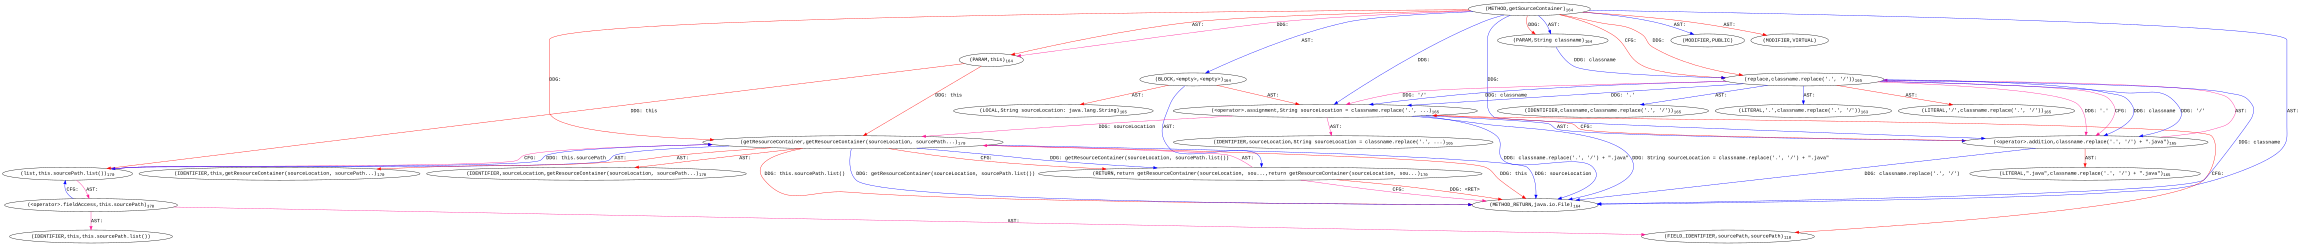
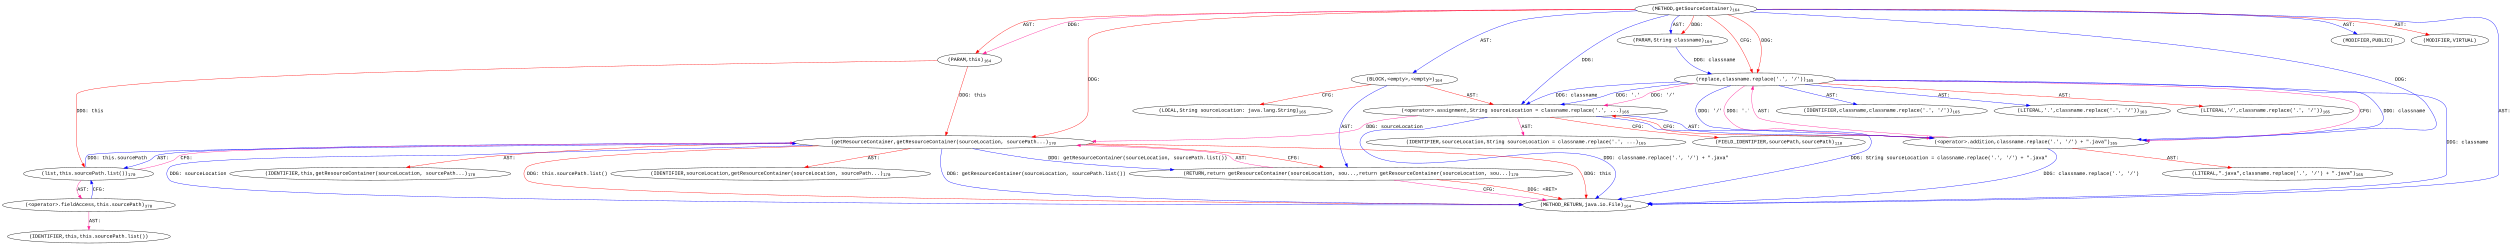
edge "(BLOCK,<empty>,<empty>)" -> "(LOCAL,String sourceLocation: java.lang.String)": label "AST: " -> "CFG: "
edge "(<operator>.fieldAccess,this.sourcePath)" -> "(FIELD_IDENTIFIER,sourcePath,sourcePath)": removed, label "AST:"
